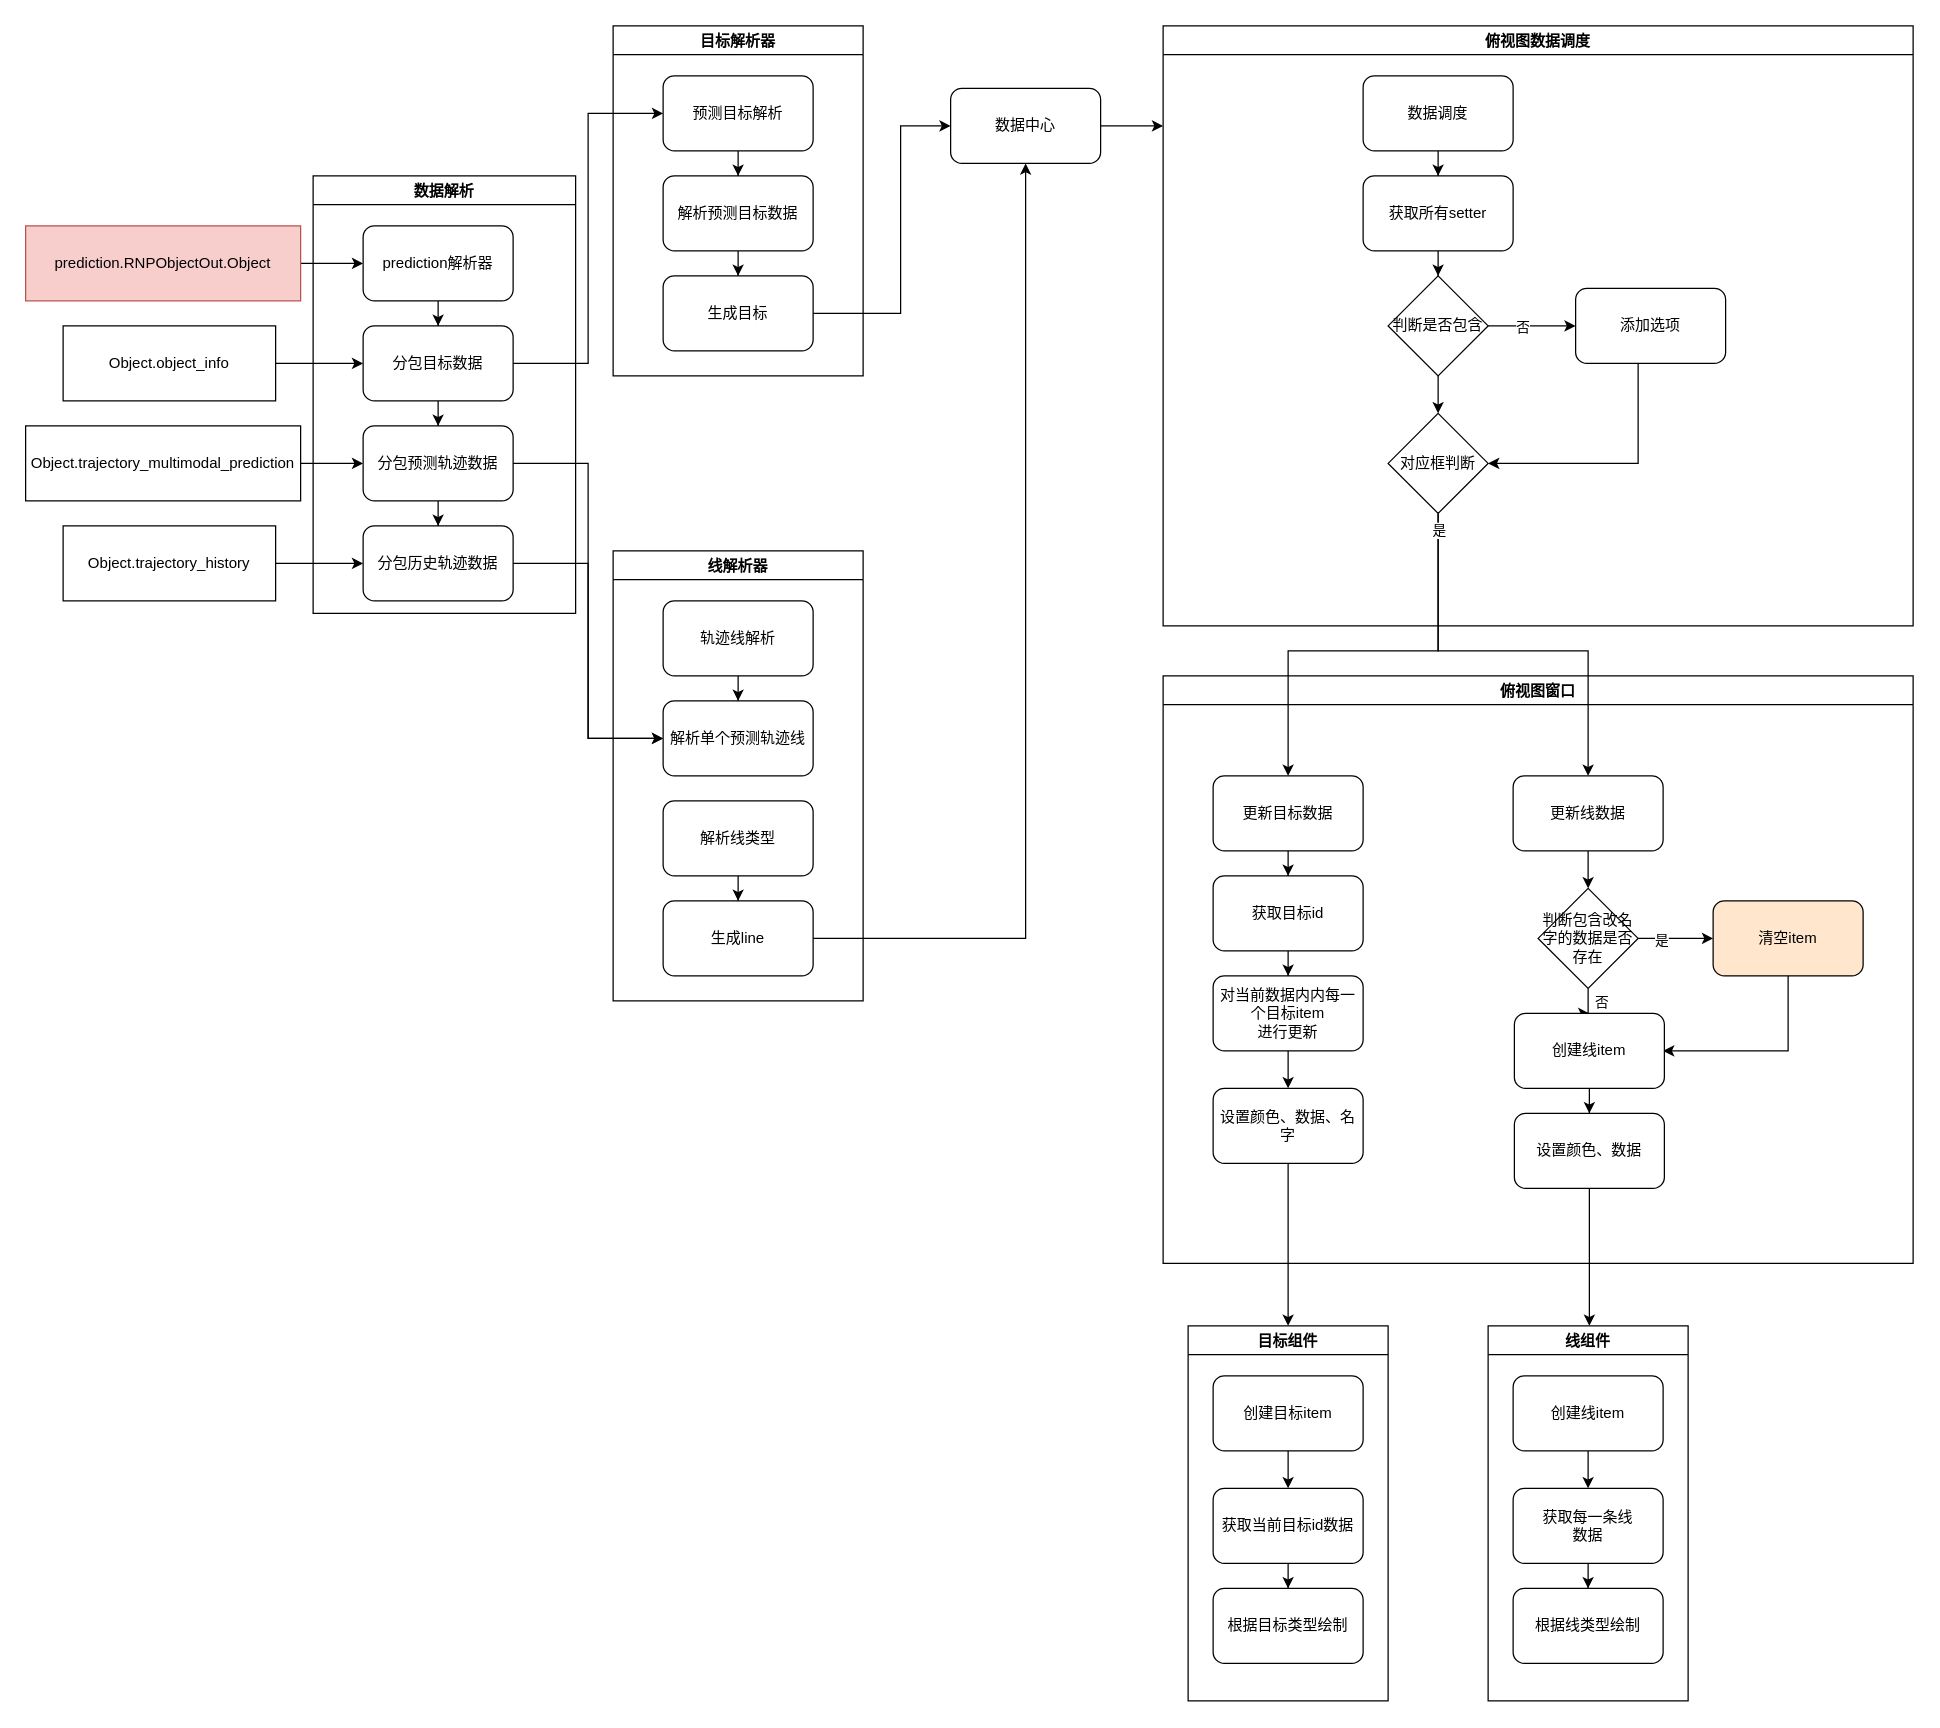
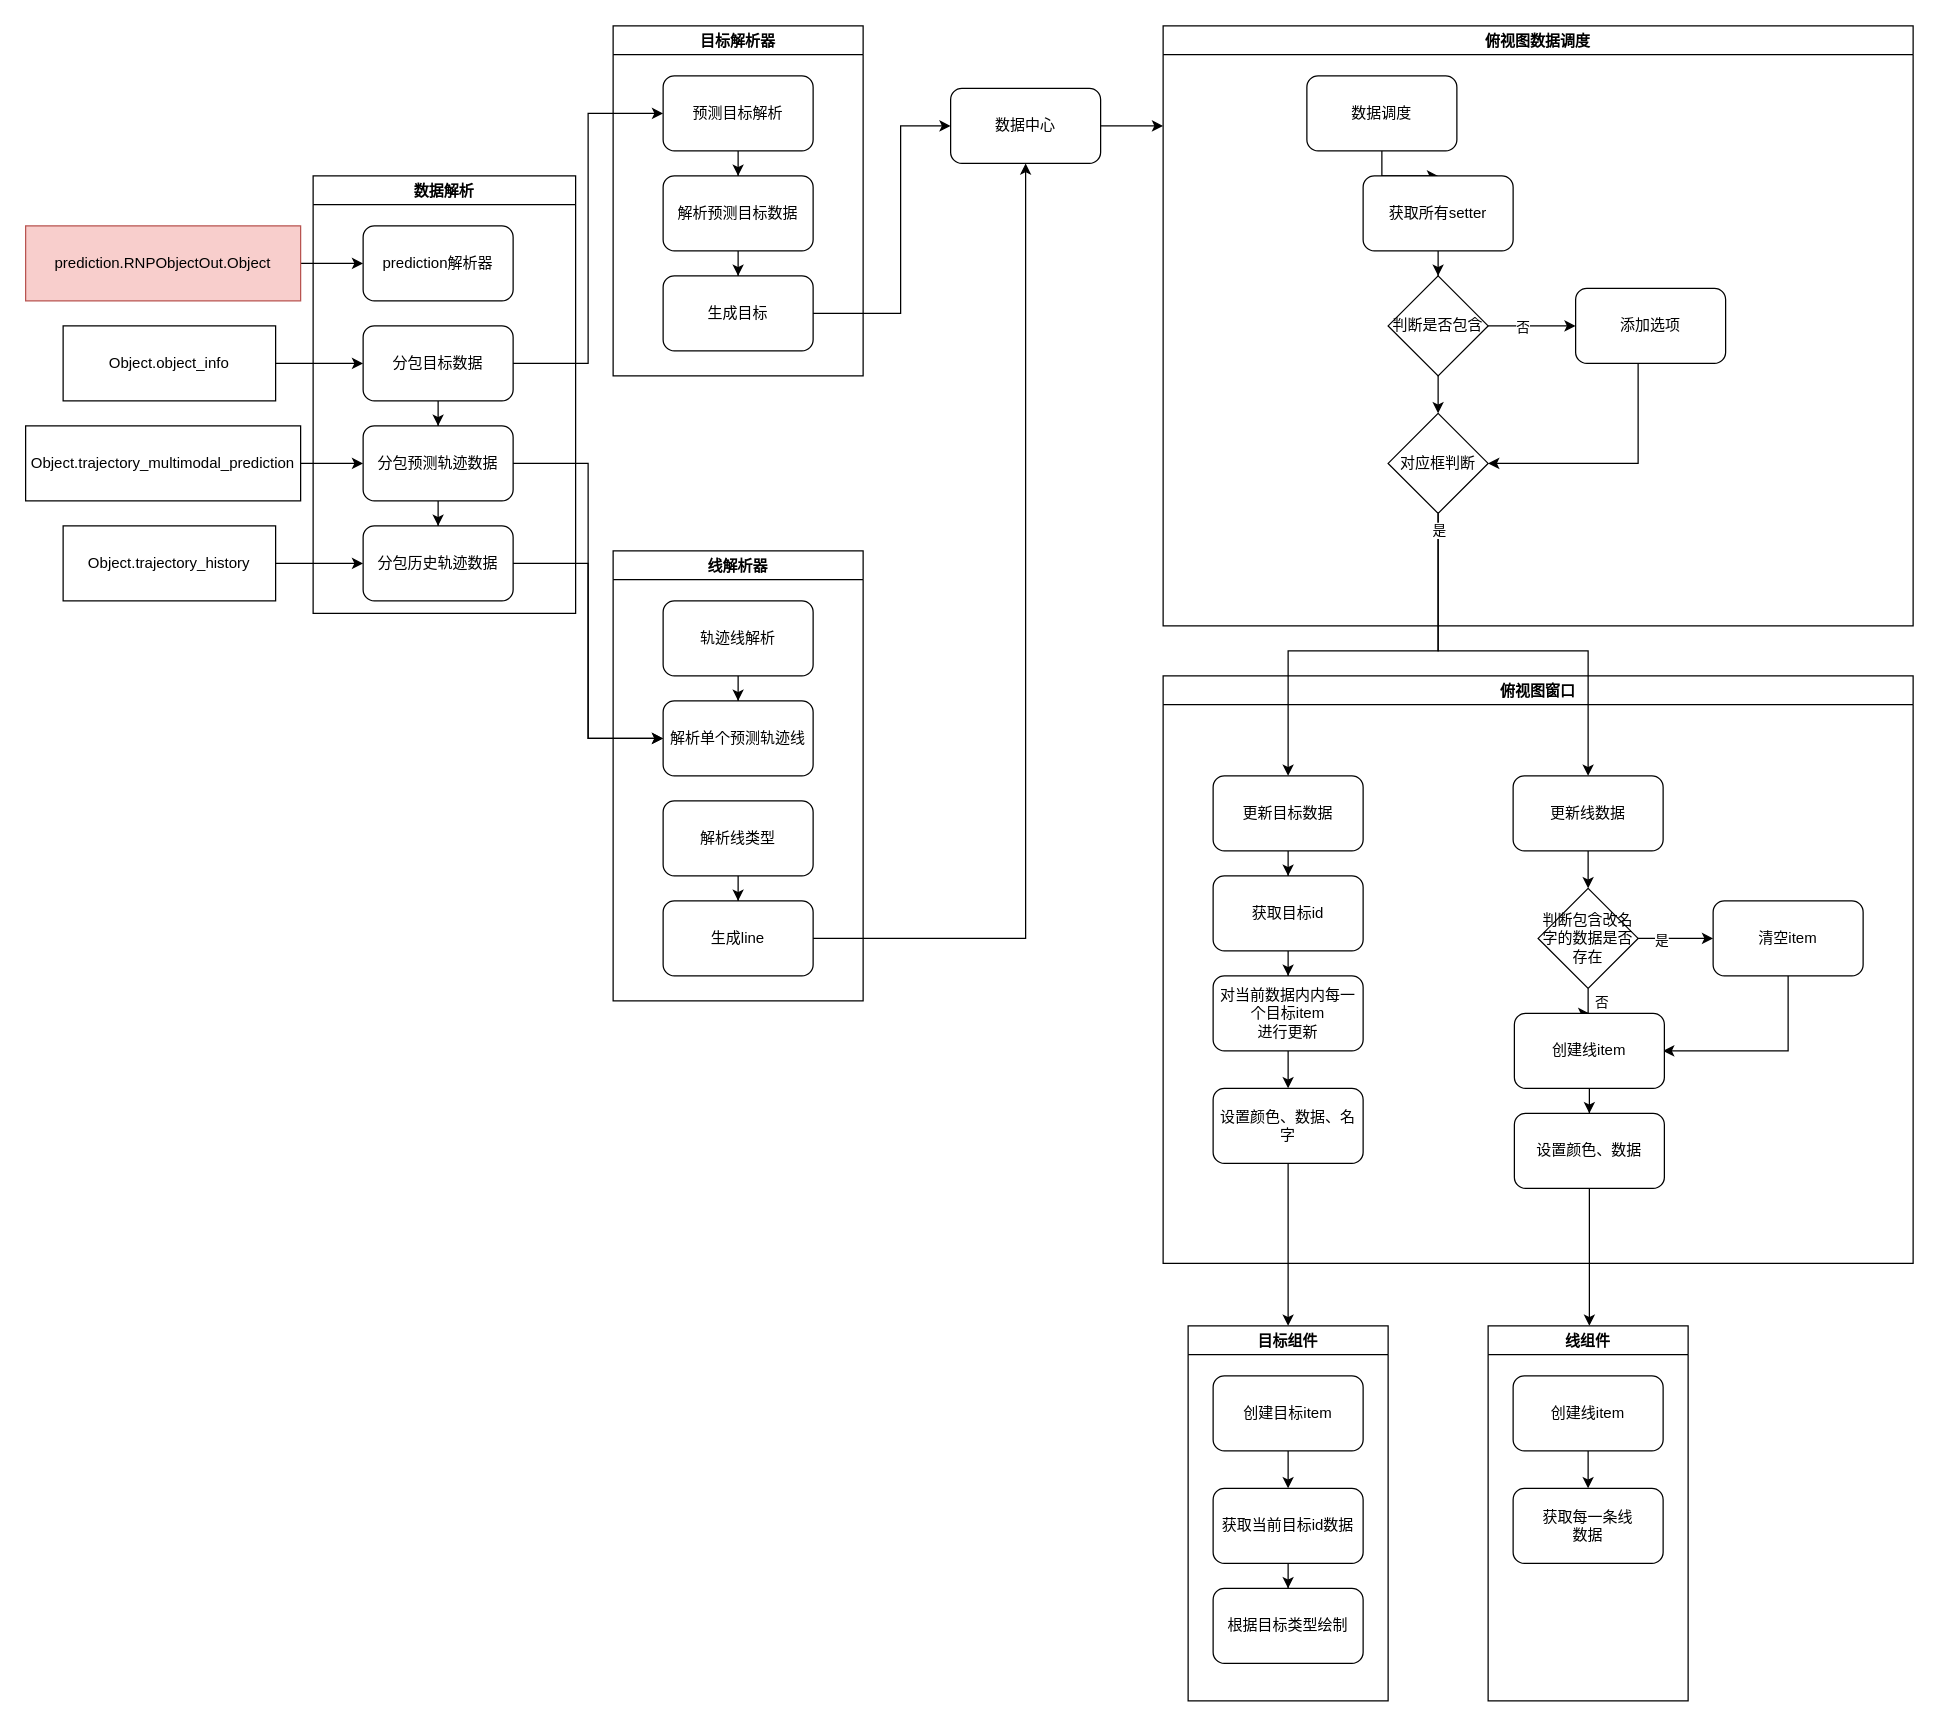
node "数据调度": moved (1438, 113) -> (1382, 113)
edge "prediction解析器" -> "分包目标数据": removed
node "清空item": fillcolor #ffe6cc -> #ffffff
edge "获取每一条线 数据" -> "根据线类型绘制": removed
node "根据线类型绘制": removed
